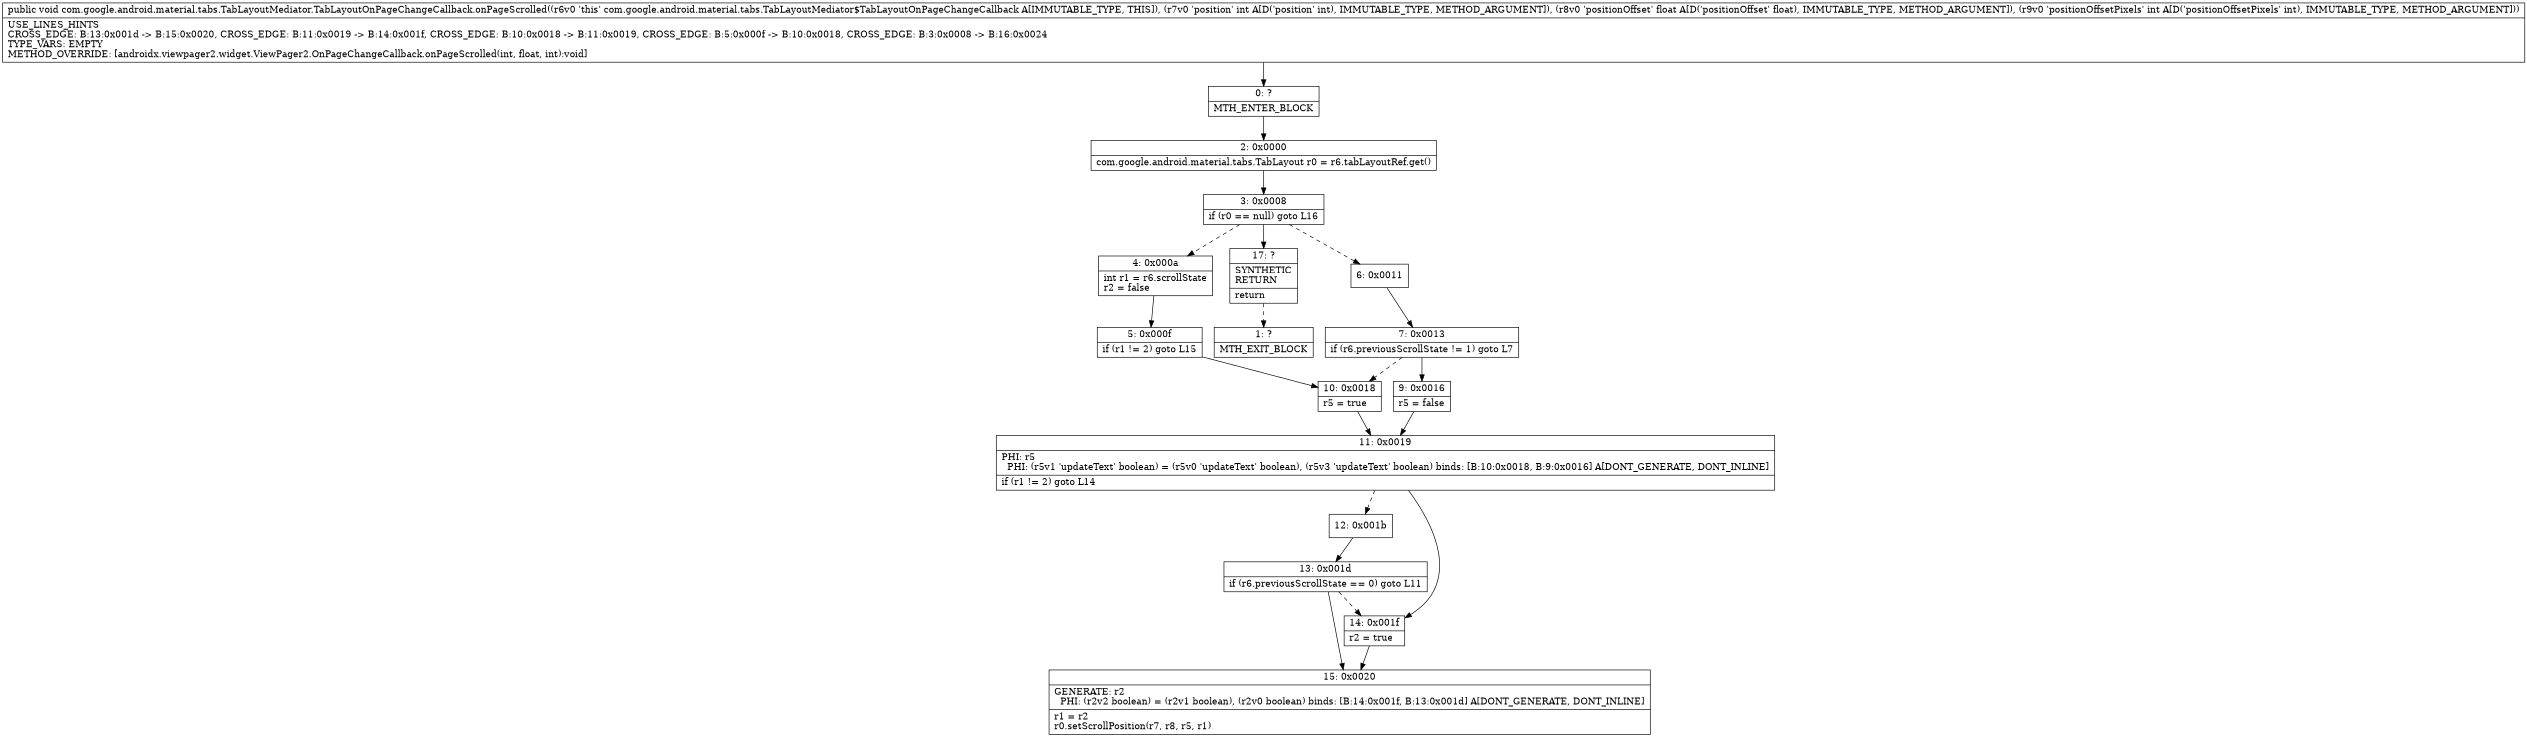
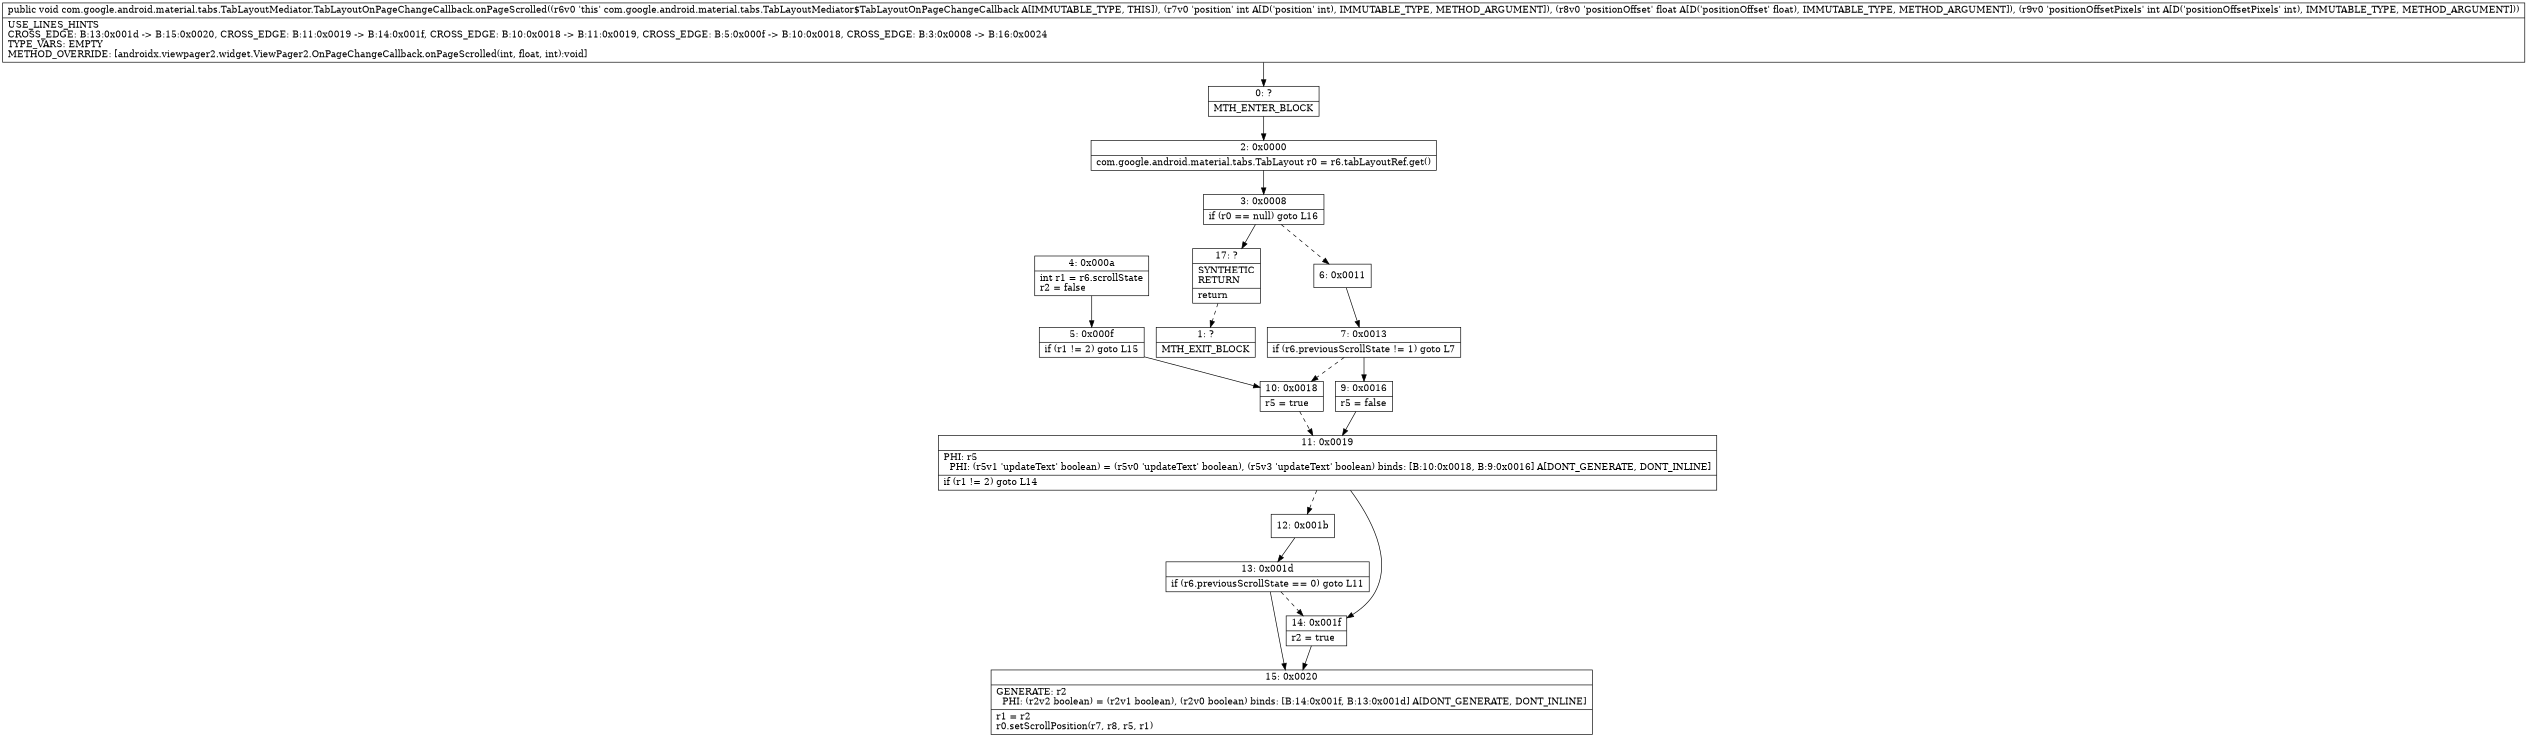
edge "3: 0x0008" -> "4: 0x000a": removed
edge "10: 0x0018" -> "11: 0x0019": style solid -> dashed
